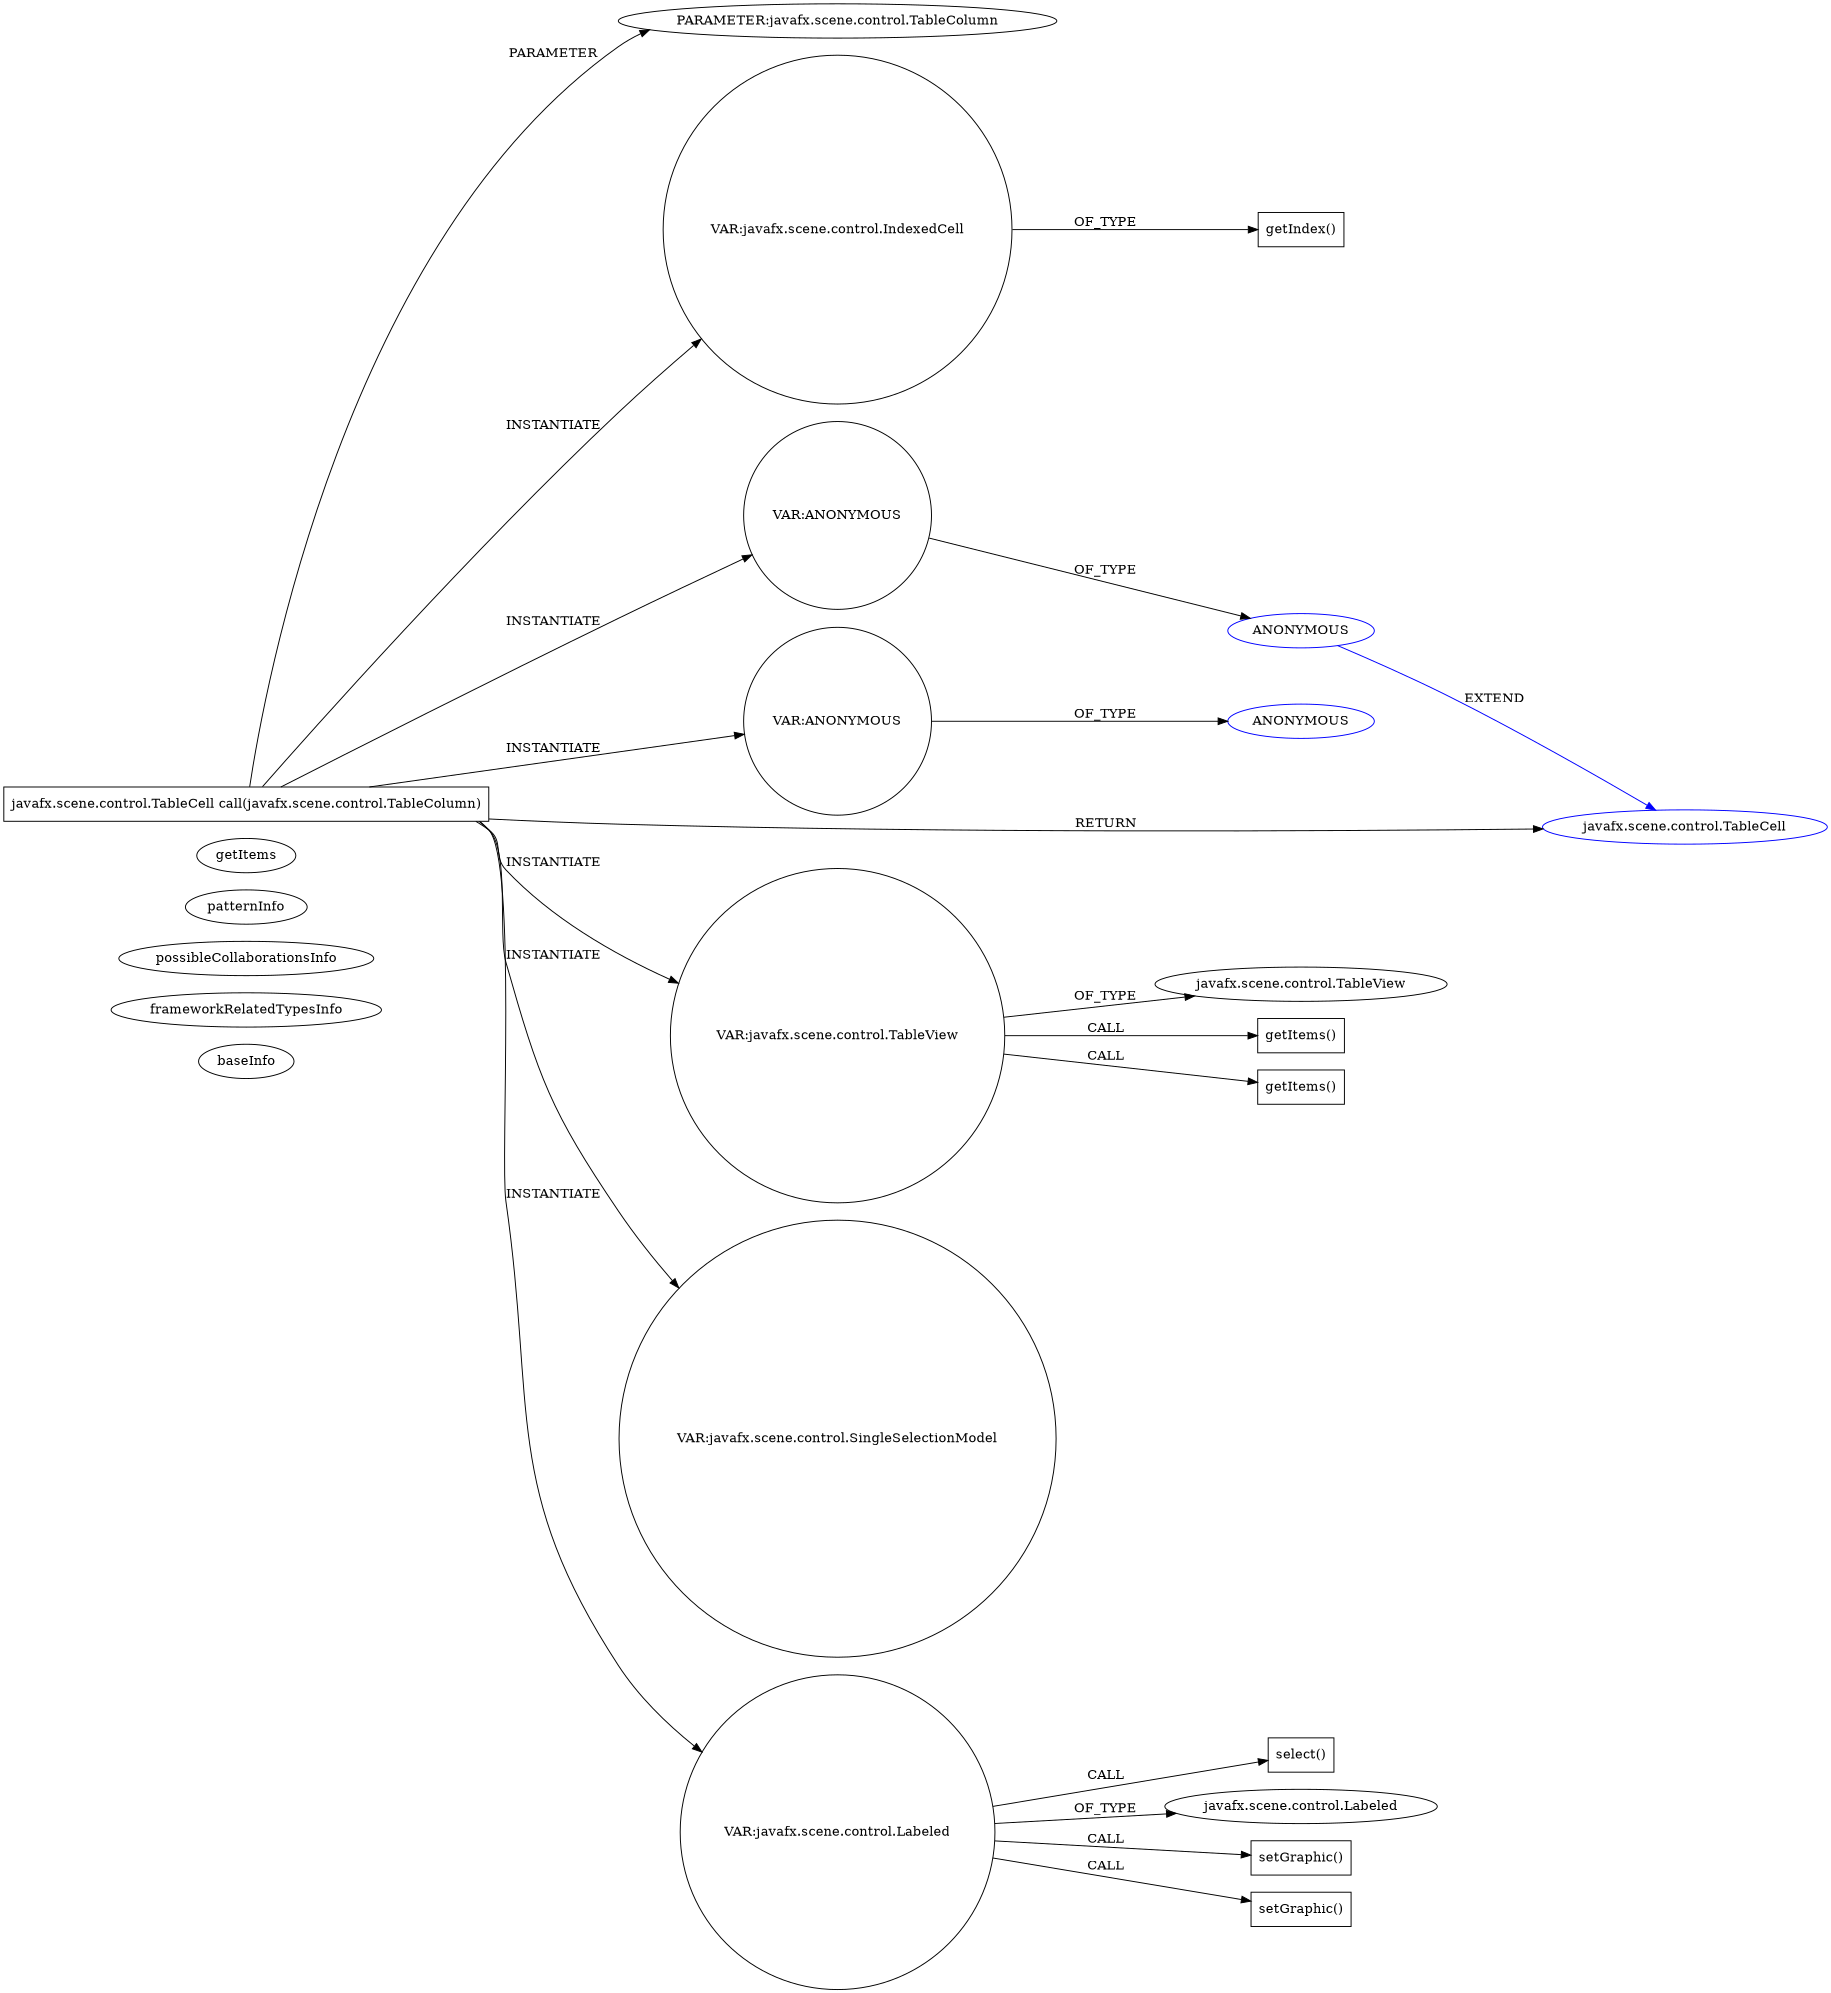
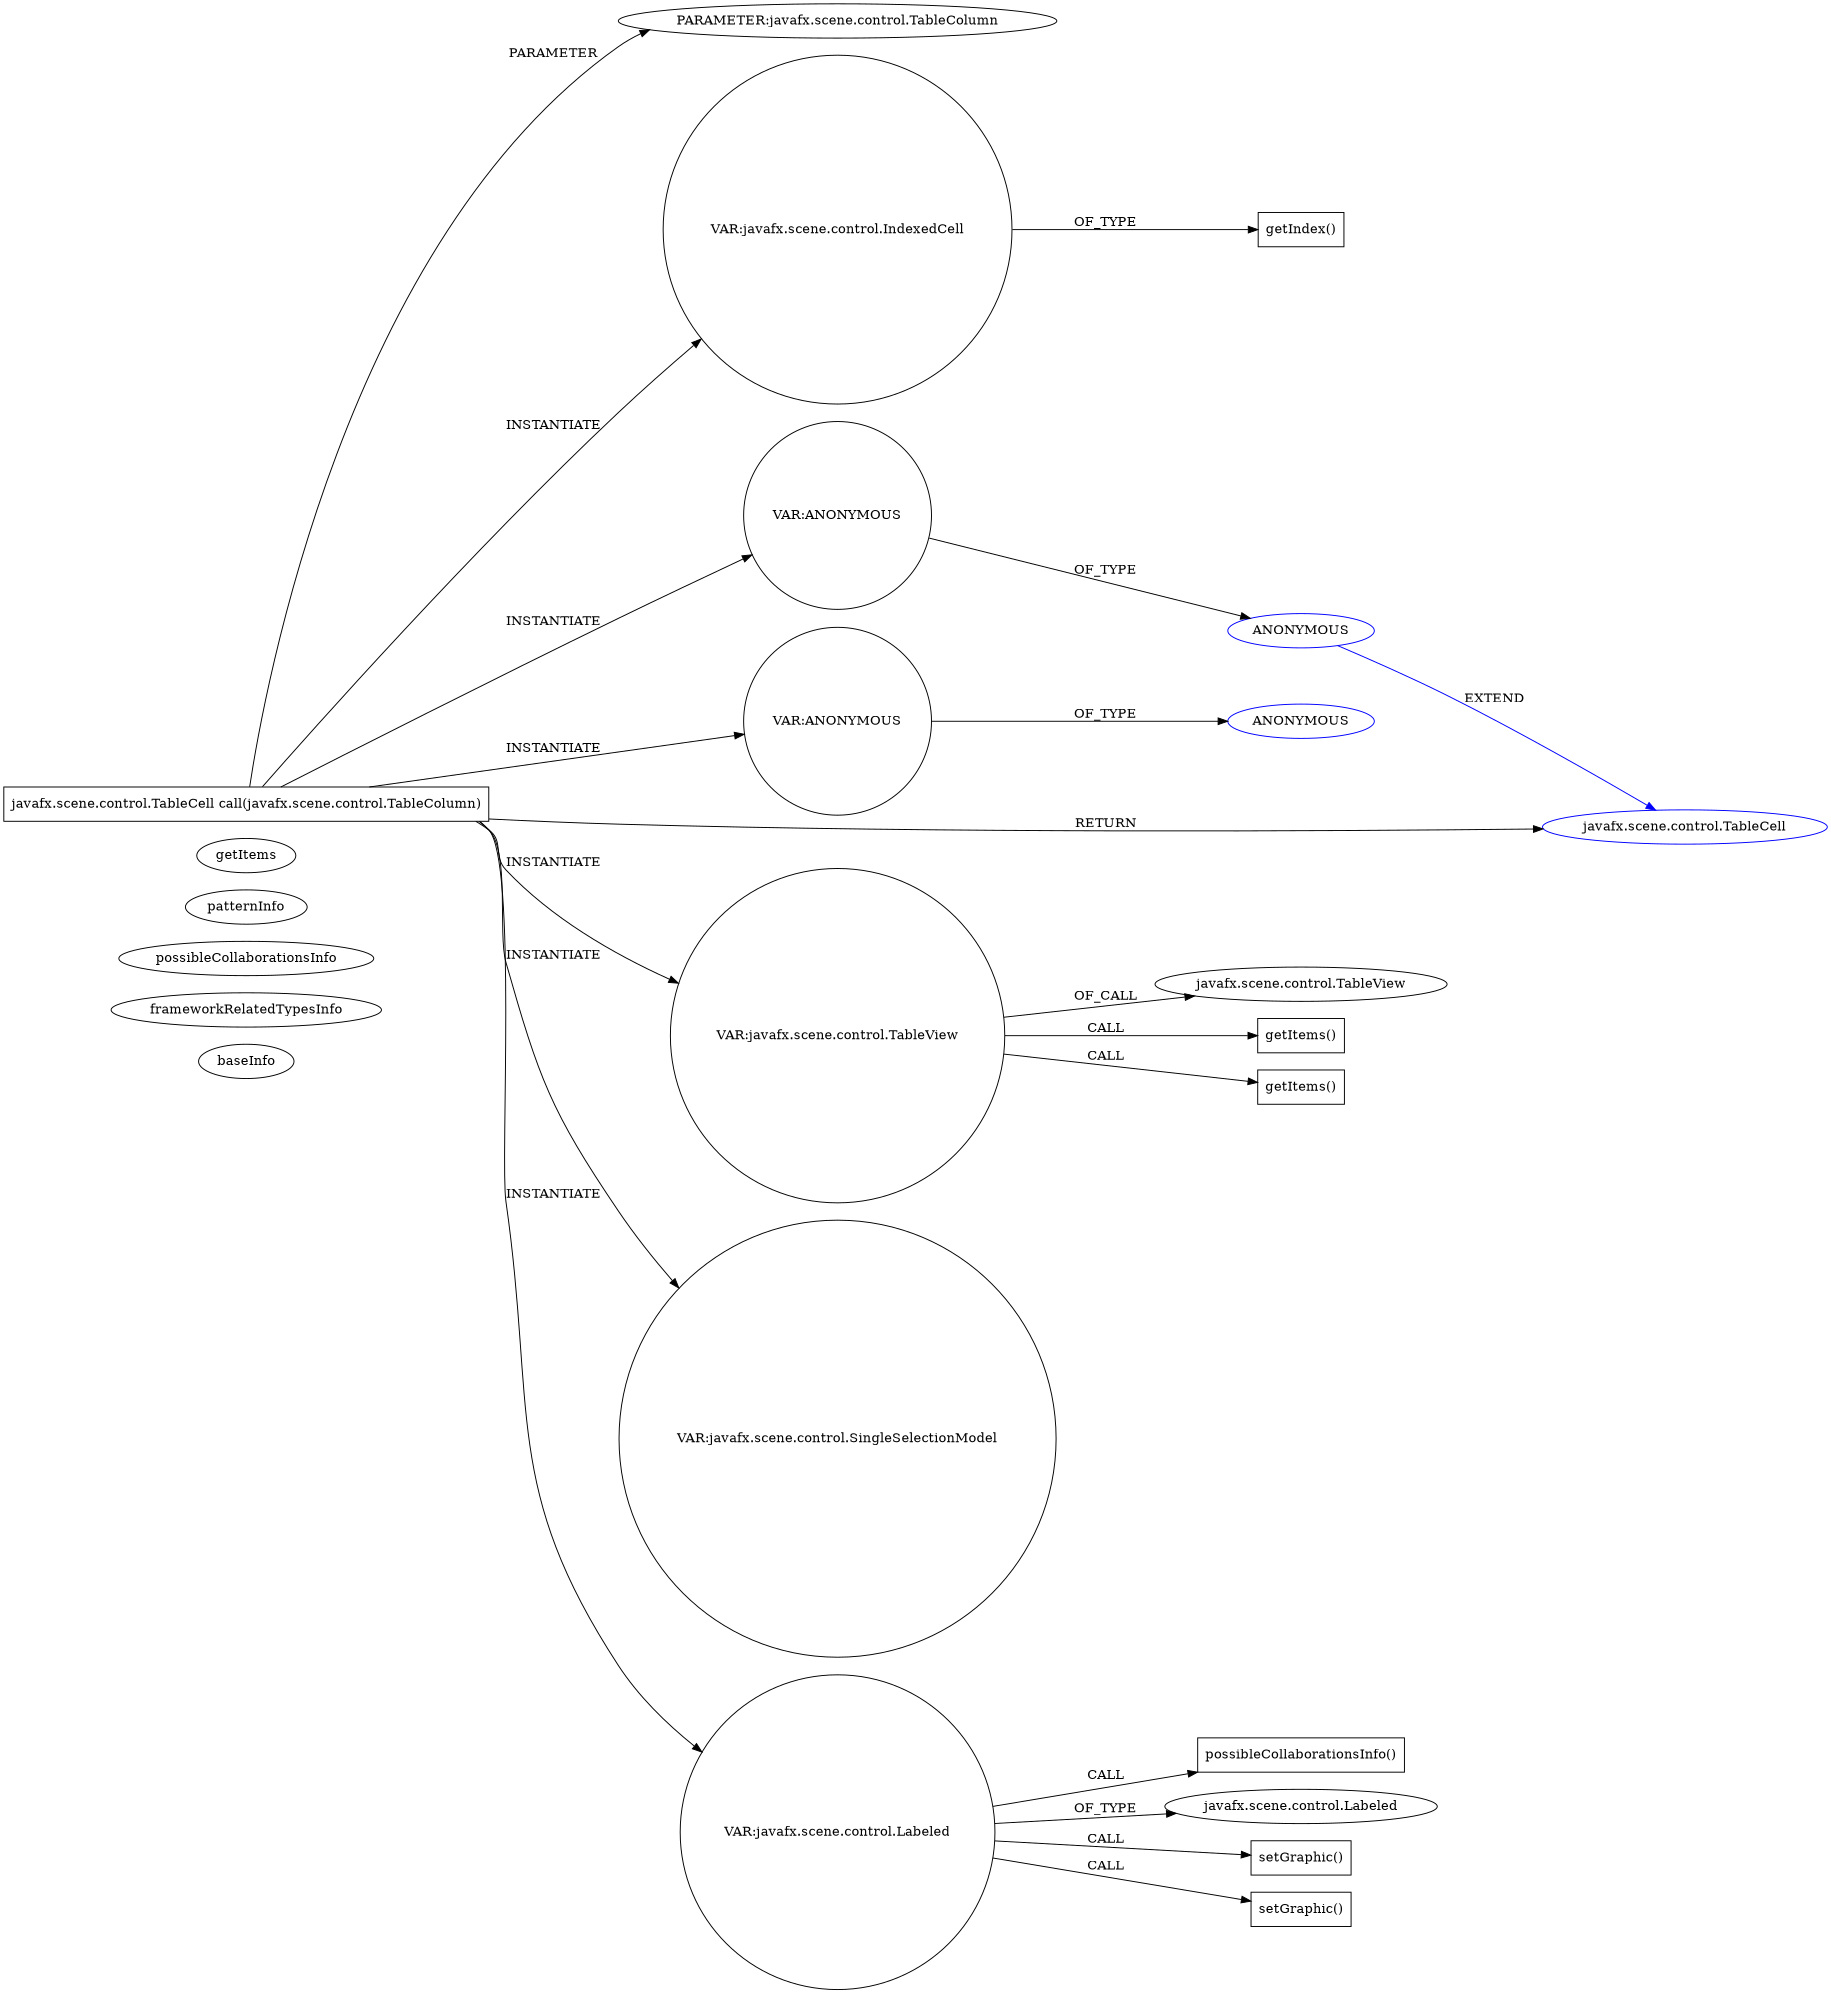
edge "VAR:javafx.scene.control.TableView" -> "javafx.scene.control.TableView": label "OF_TYPE" -> "OF_CALL"
node "select()": label "select()" -> "possibleCollaborationsInfo()"
